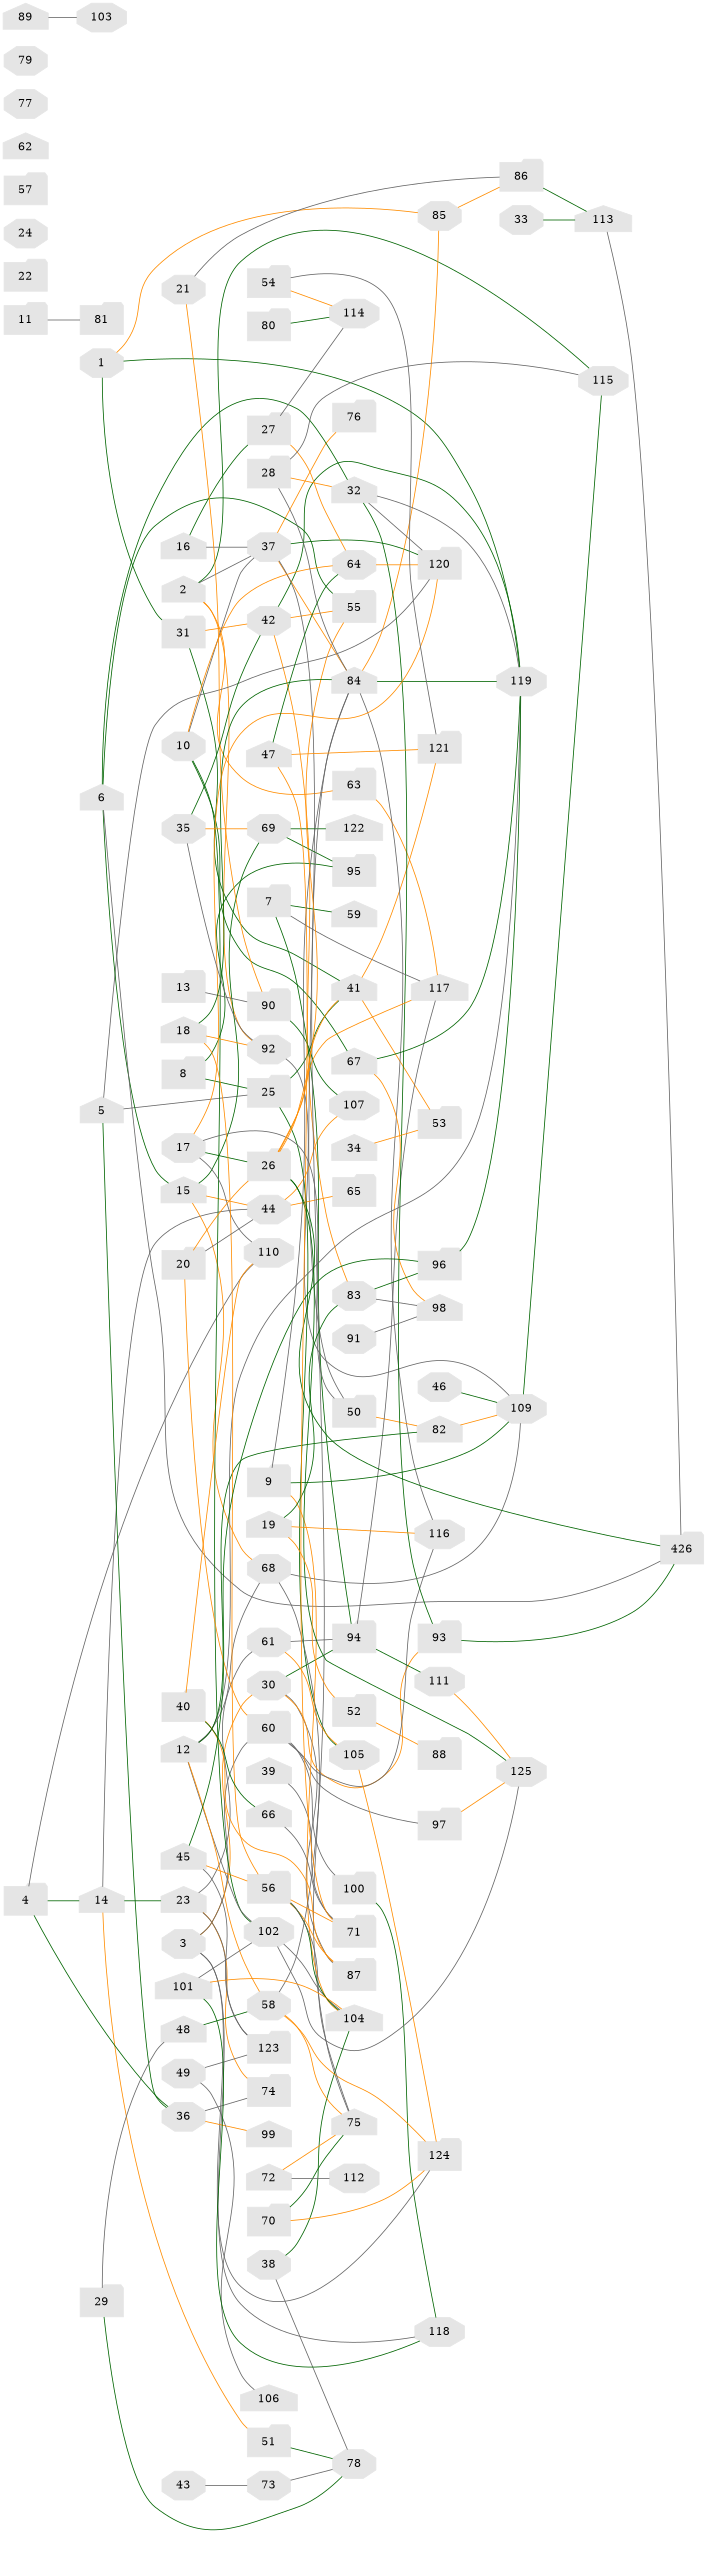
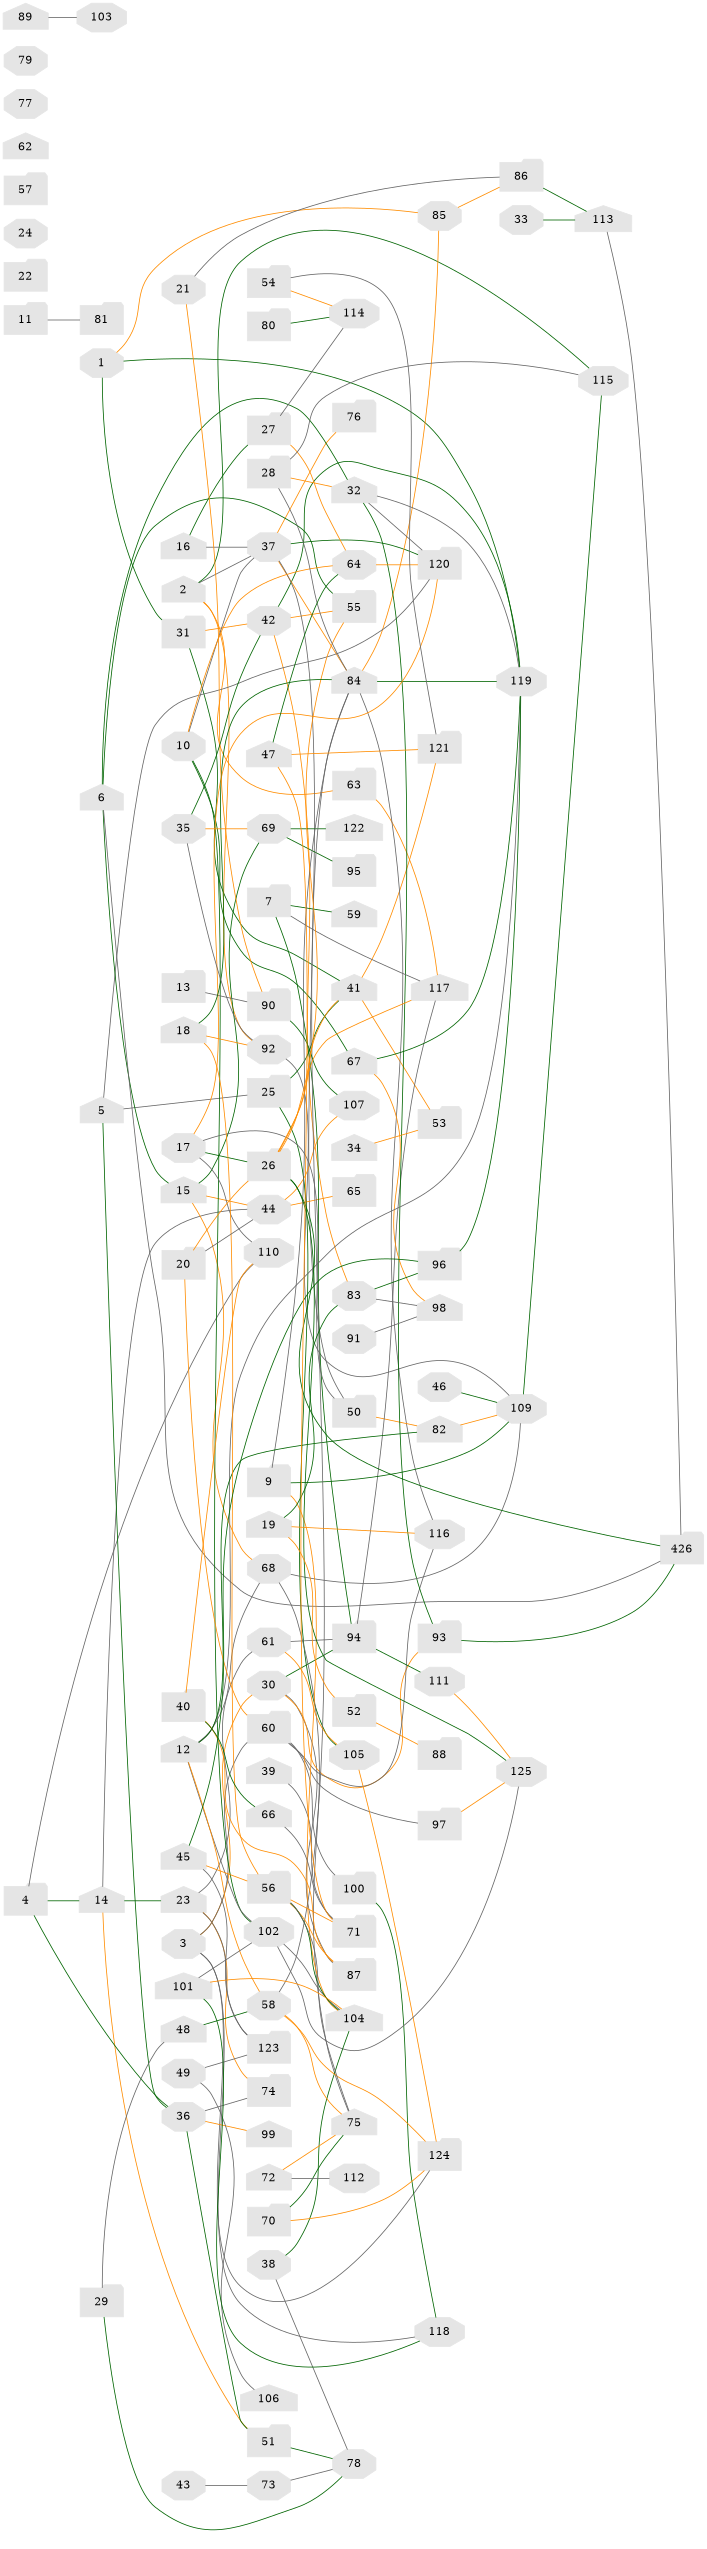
node "8": removed
edge "36" -- "51": added
